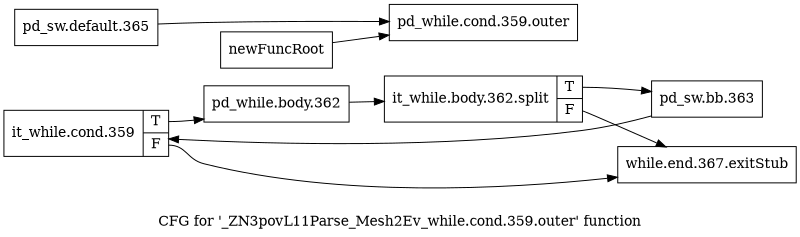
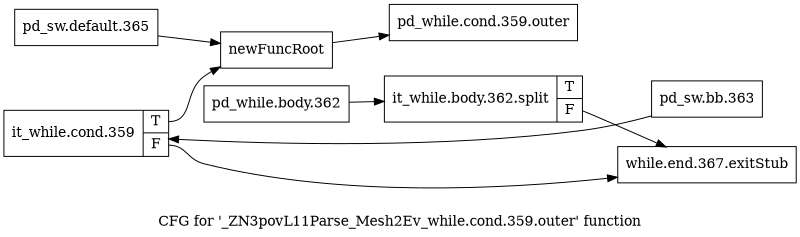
edge "pd_sw.default.365" -> "pd_while.cond.359.outer": now "pd_sw.default.365" -> "newFuncRoot"
edge "it_while.body.362.split" -> "pd_sw.bb.363": removed
edge "it_while.cond.359" -> "pd_while.body.362": now "it_while.cond.359" -> "newFuncRoot"
